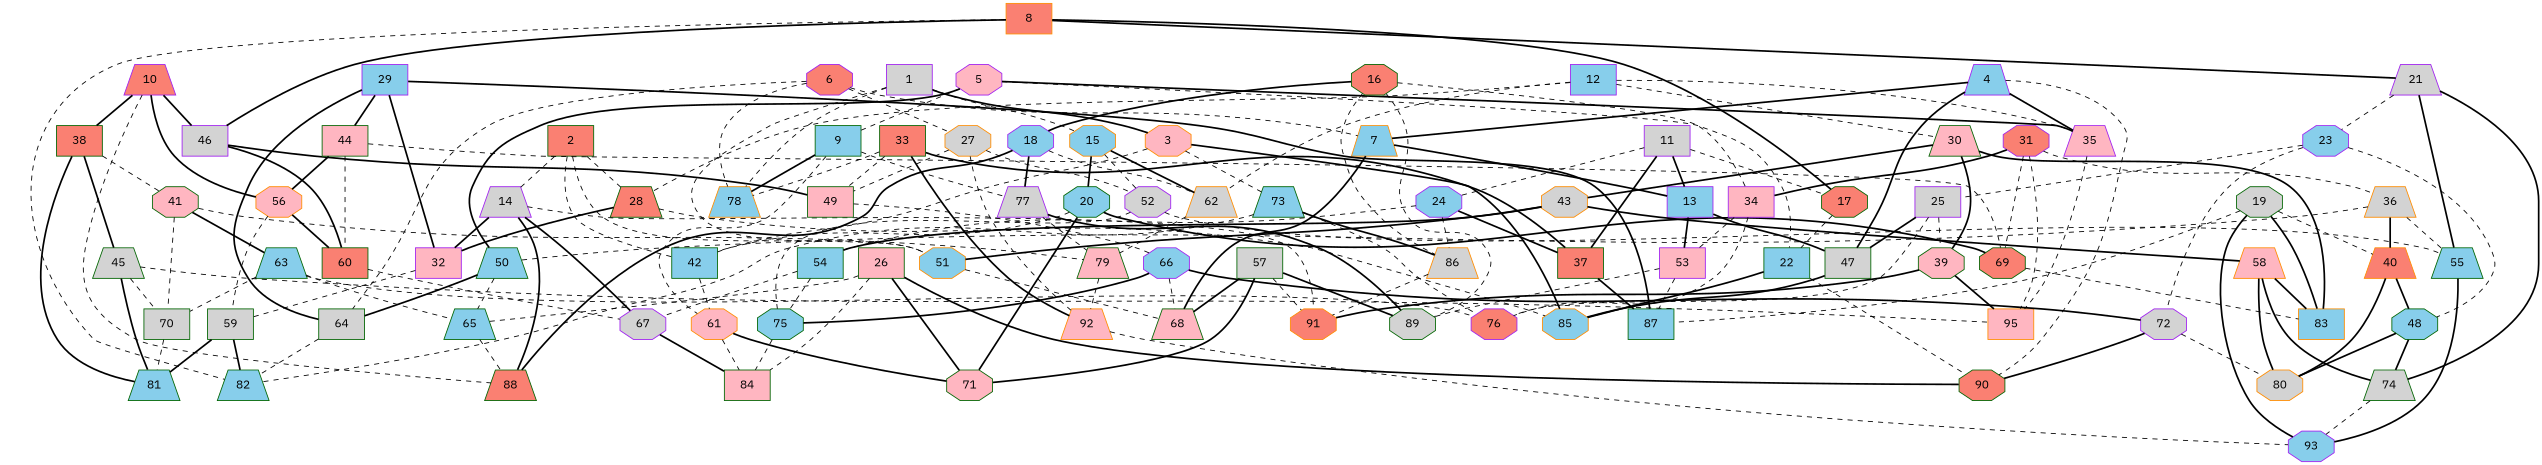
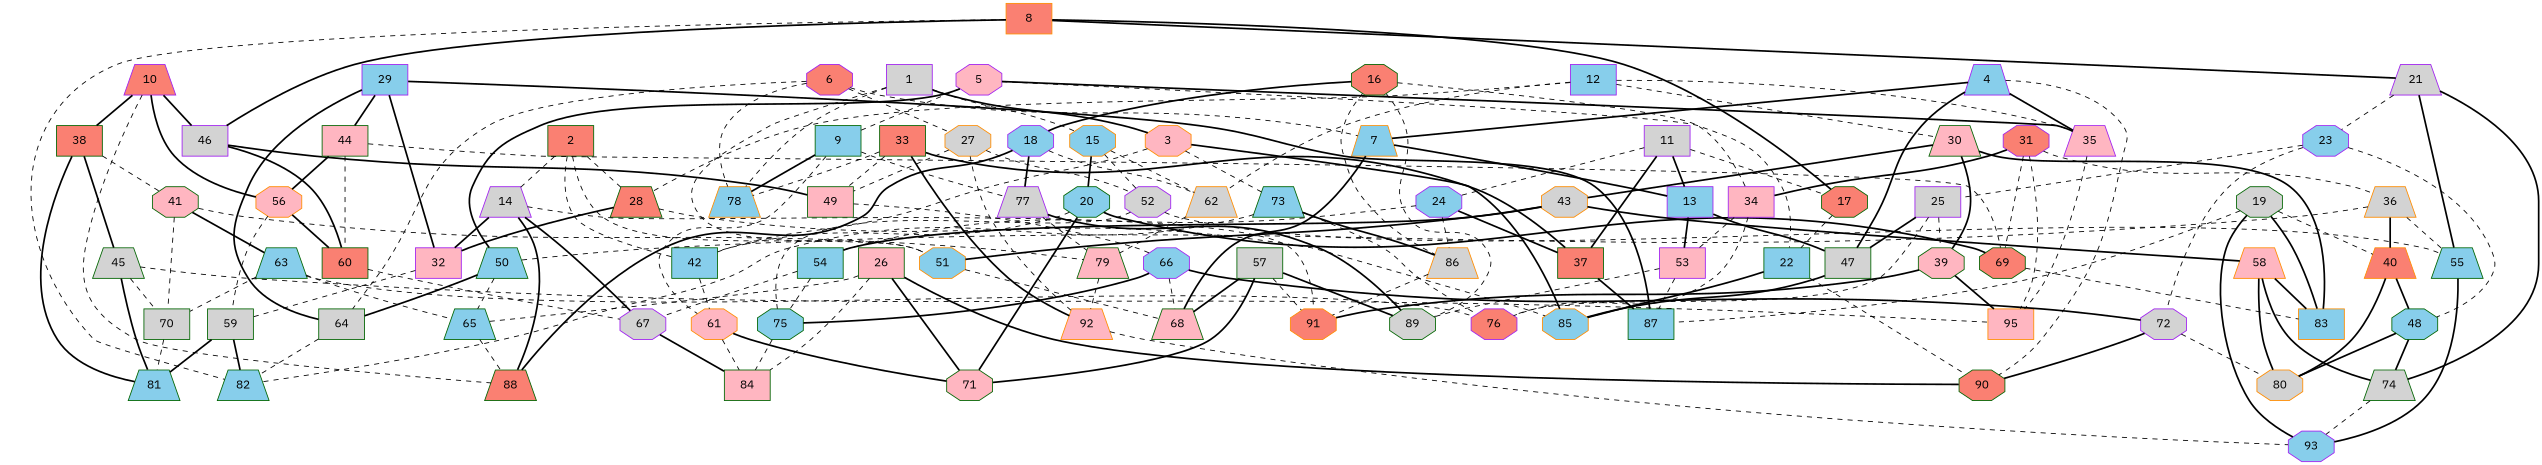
edge "15" -- "62": style bold -> dashed
